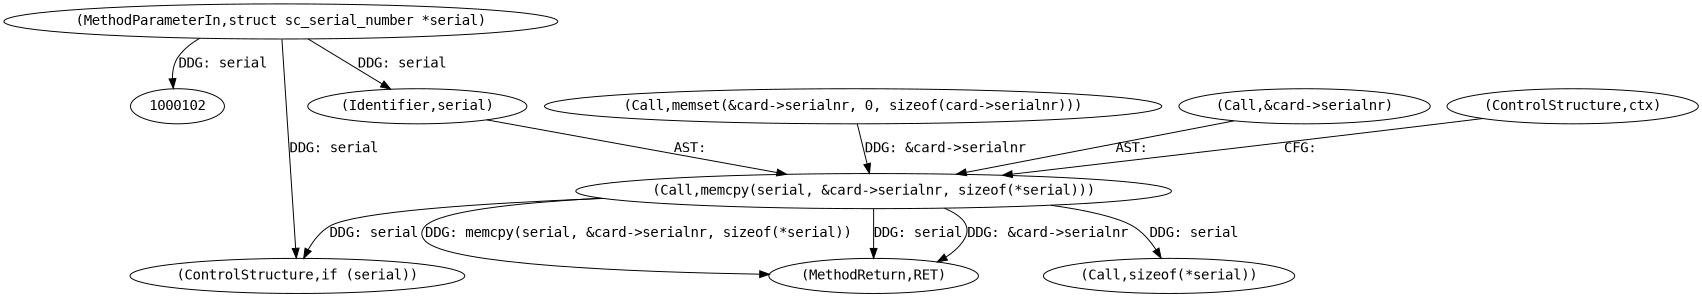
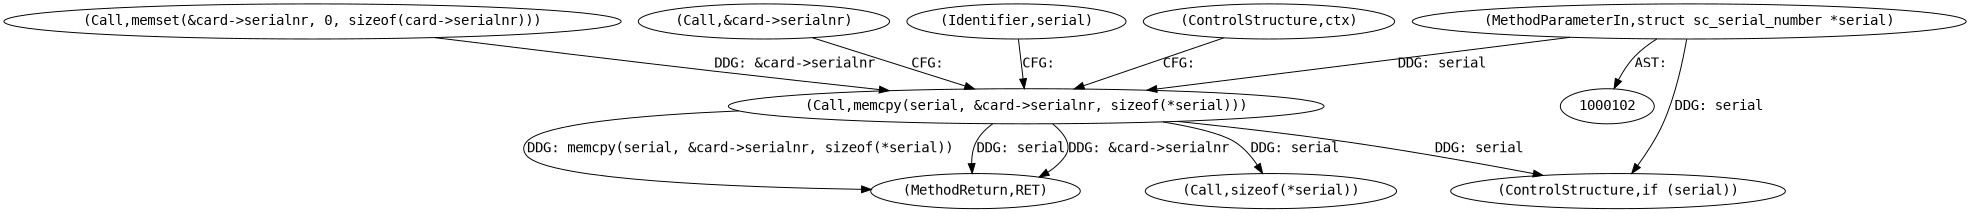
edge "(MethodParameterIn,struct sc_serial_number *serial)" -> "(Identifier,serial)": now "(MethodParameterIn,struct sc_serial_number *serial)" -> "(Call,memcpy(serial, &card->serialnr, sizeof(*serial)))"
edge "(MethodParameterIn,struct sc_serial_number *serial)" -> "1000102": label "DDG: serial" -> "AST: "
edge "(Identifier,serial)" -> "(Call,memcpy(serial, &card->serialnr, sizeof(*serial)))": label "AST: " -> "CFG: "
edge "(Call,&card->serialnr)" -> "(Call,memcpy(serial, &card->serialnr, sizeof(*serial)))": label "AST: " -> "CFG: "
